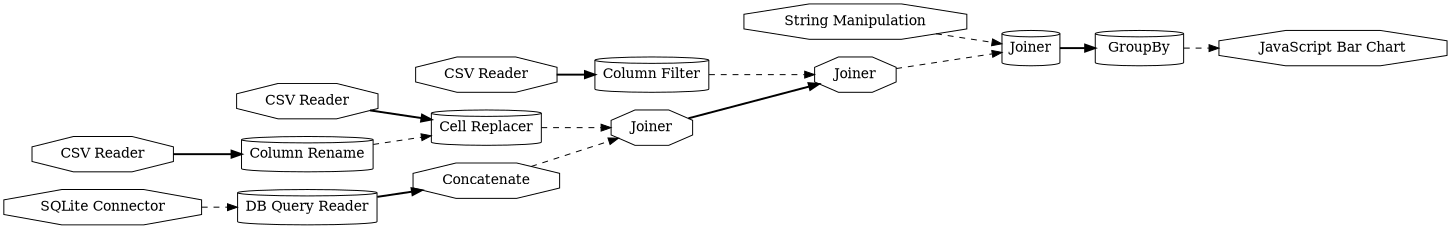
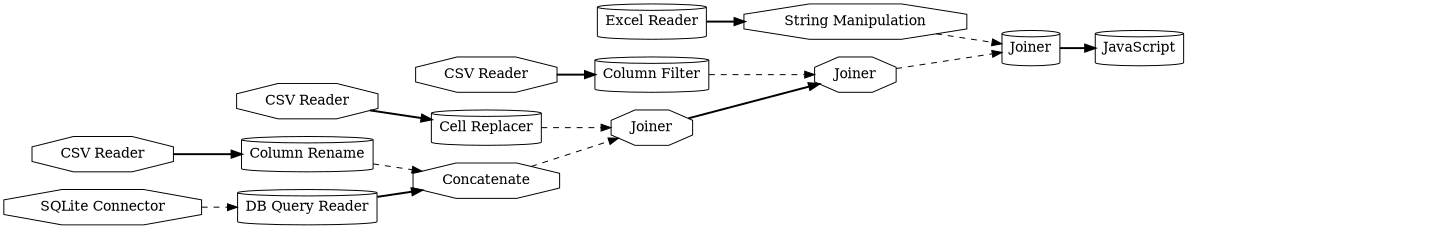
node "Excel Reader": added
node "GroupBy": label "GroupBy" -> "JavaScript"
node "JavaScript Bar Chart": removed
edge "Column Rename" -> "Cell Replacer": now "Column Rename" -> "Concatenate"
